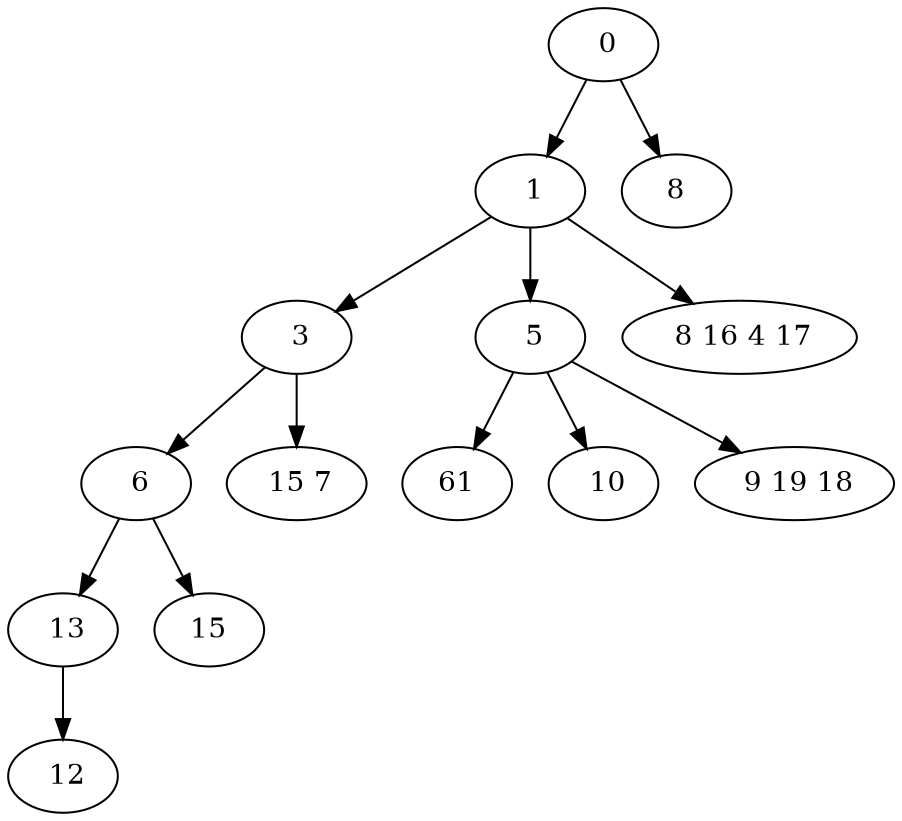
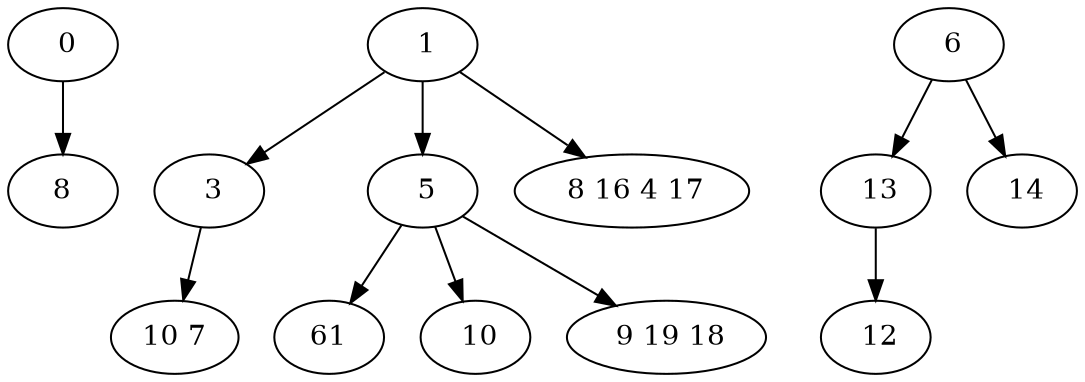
edge "0" -> "1": removed
edge "3" -> "6": removed
node "15 7": label "15 7" -> "10 7"
node "15": label "15" -> "14"
